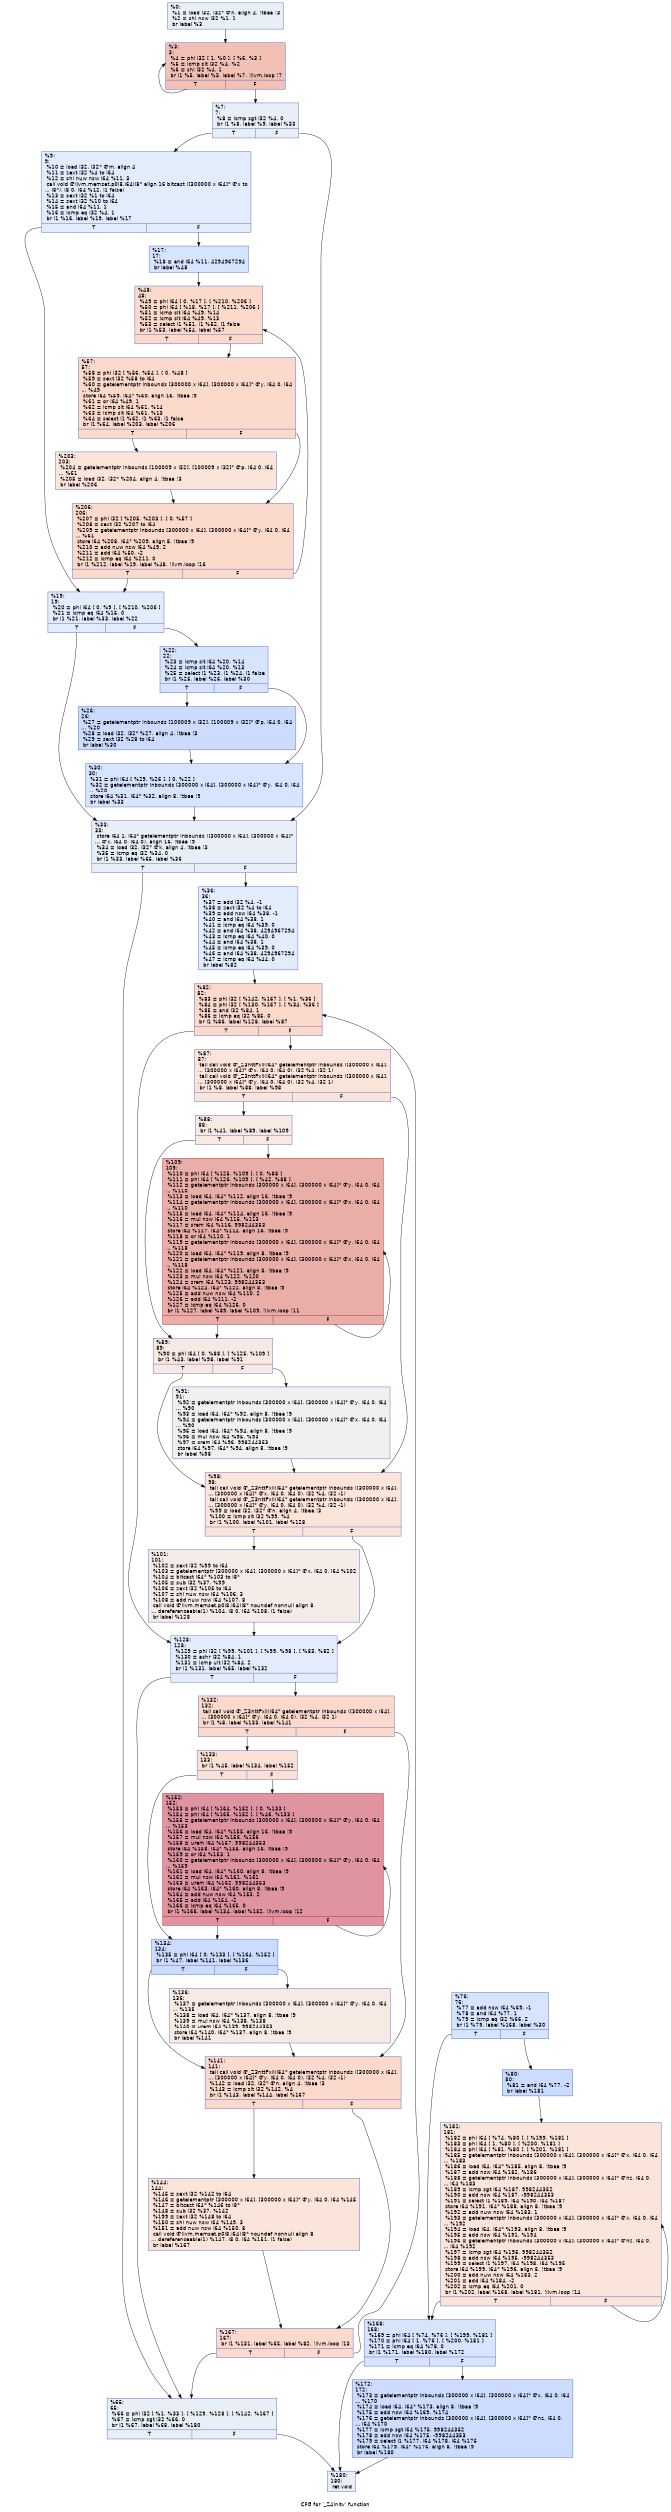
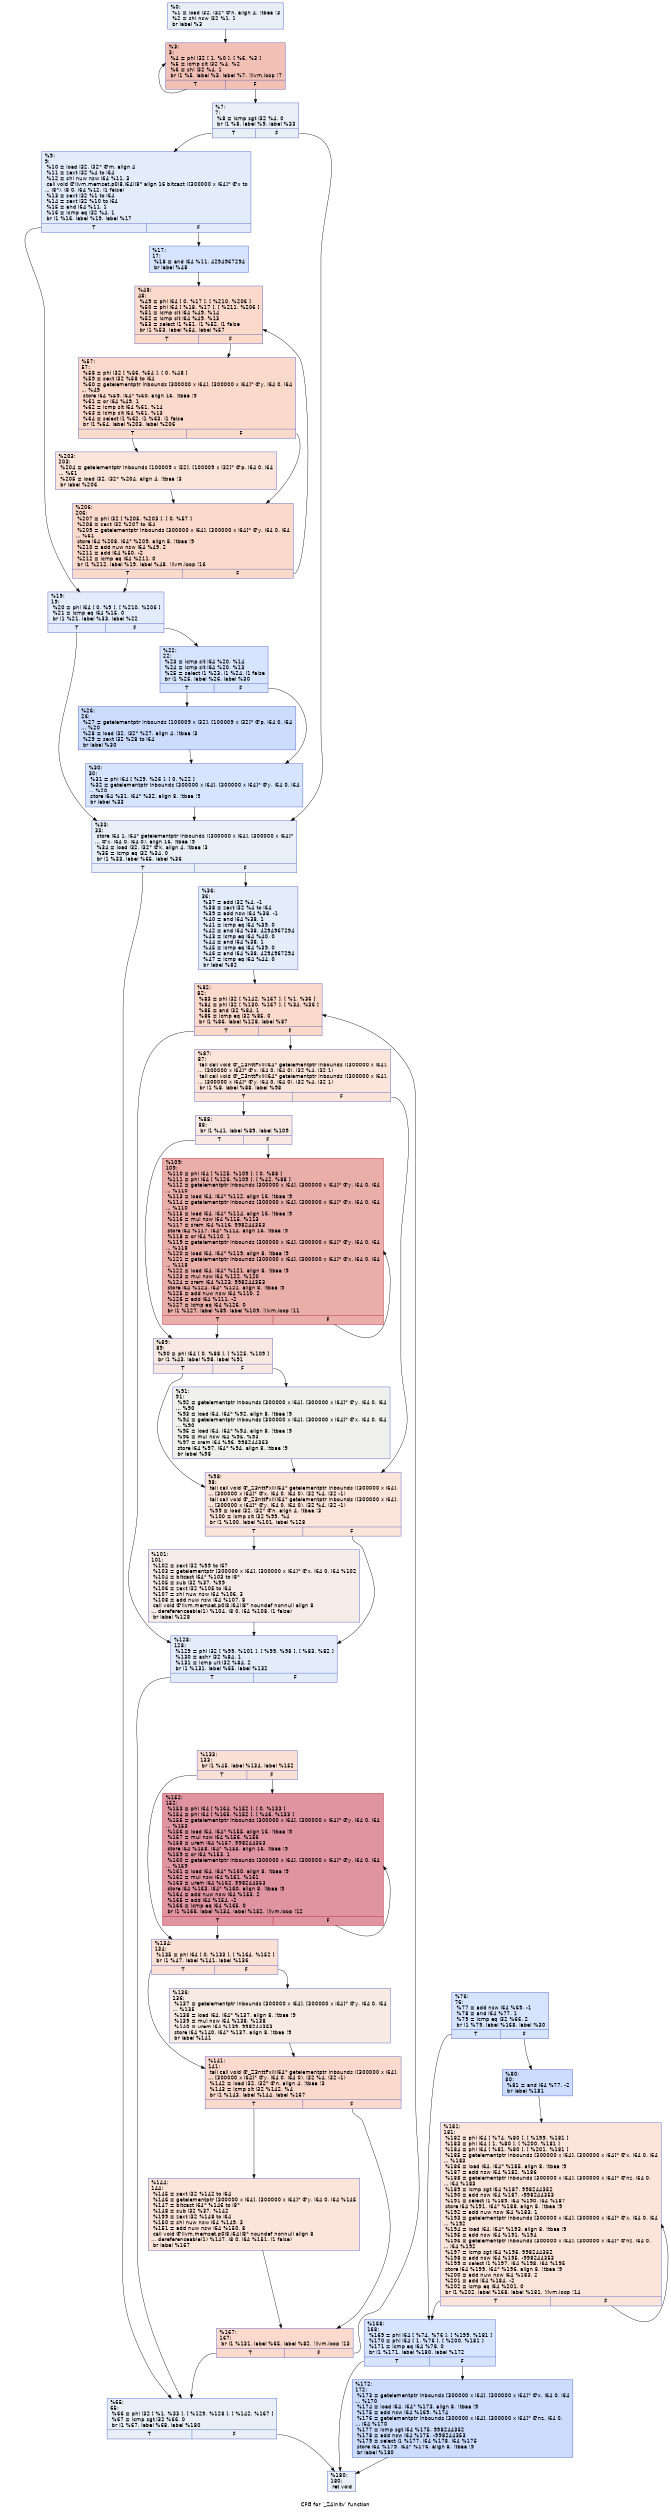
node "%101:": text "%102 = sext i32 %99 to i64" -> "%102 = sext i32 %99 to i67"
node "%132:": removed
node "%134:": fillcolor #8caffe70 -> #f7bca170
